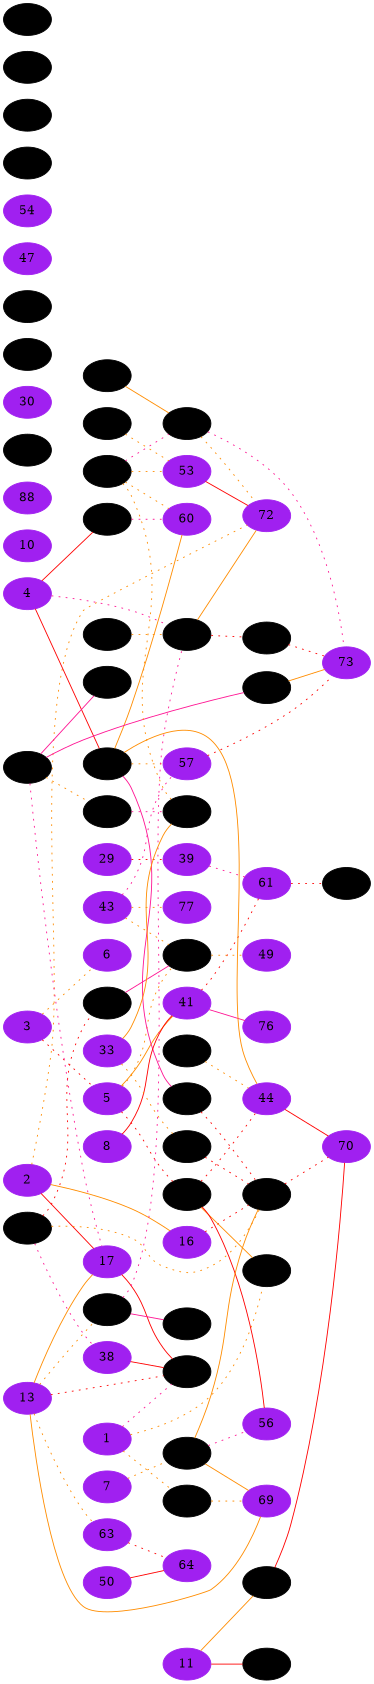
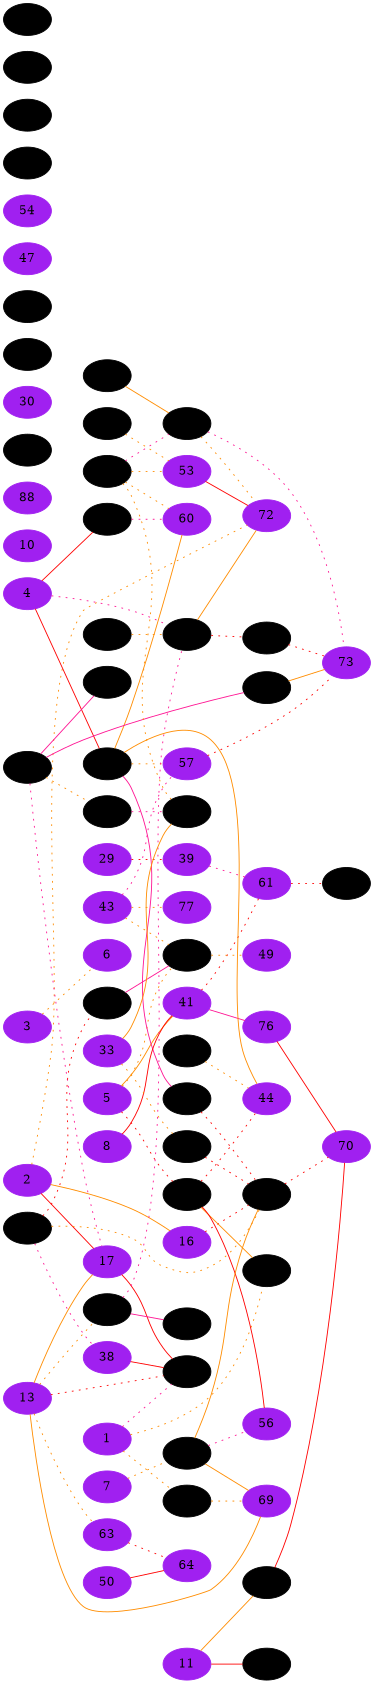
edge "3" -- "5": removed
edge "44" -- "70": now "76" -- "70"
